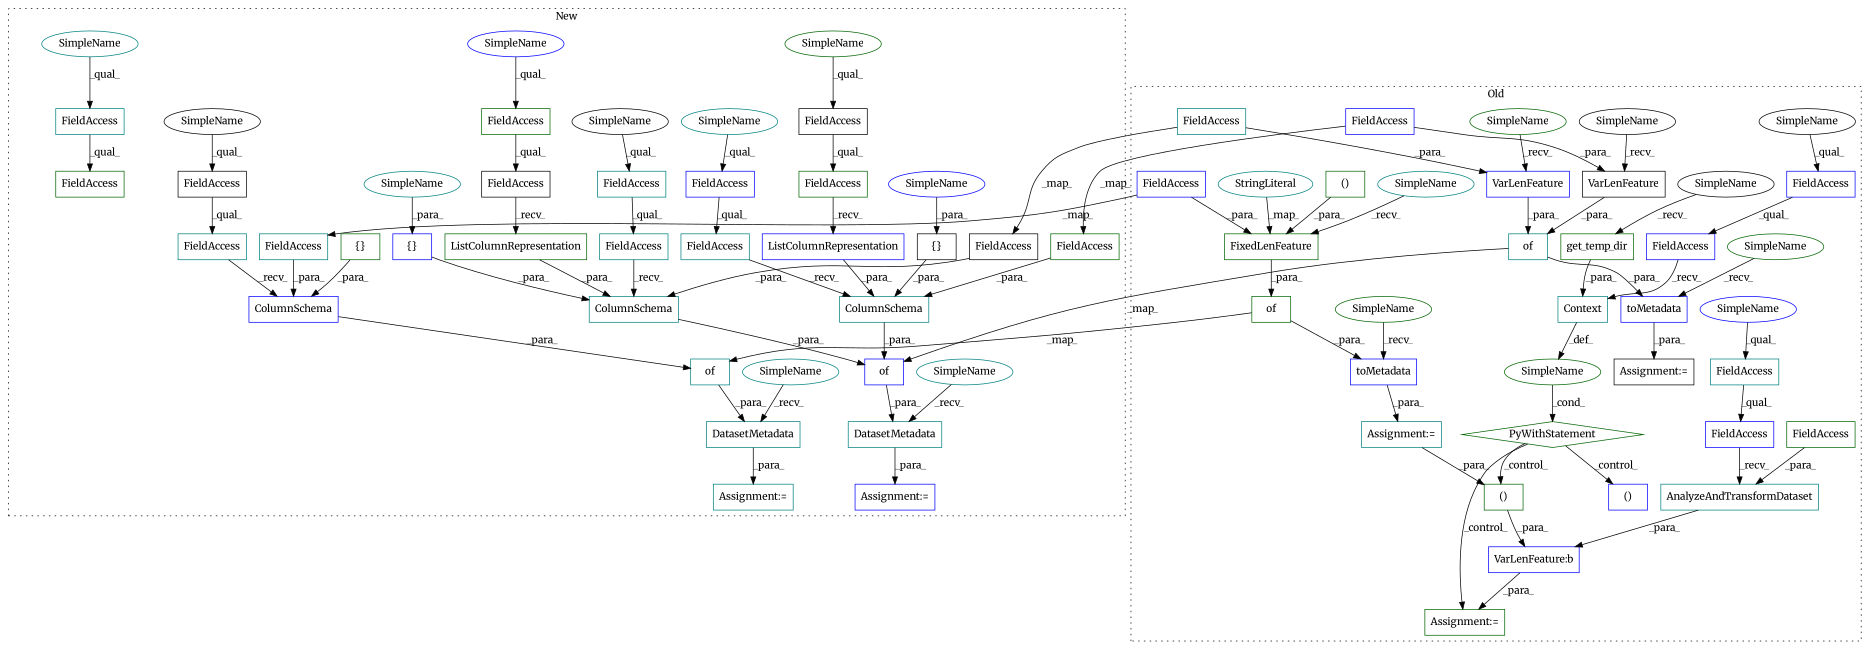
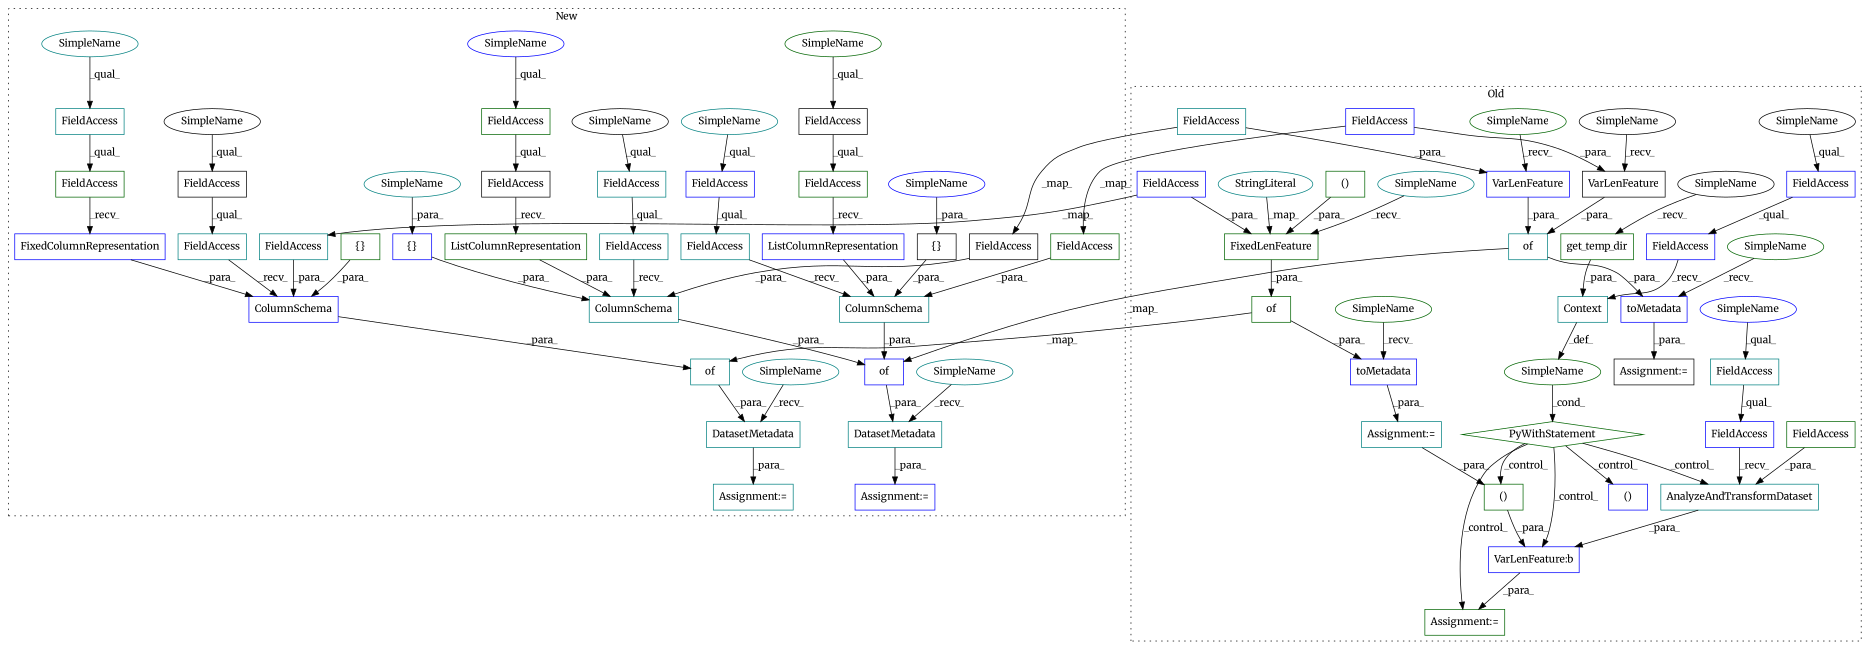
node "FixedColumnRepresentation": added
edge "PyWithStatement" -> "AnalyzeAndTransformDataset": added, label "_control_"
edge "PyWithStatement" -> "VarLenFeature:b": added, label "_control_"
